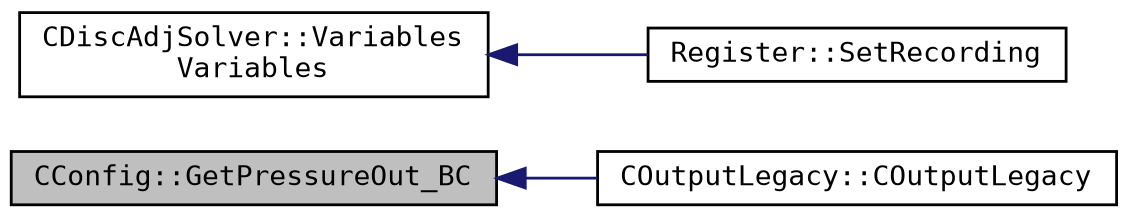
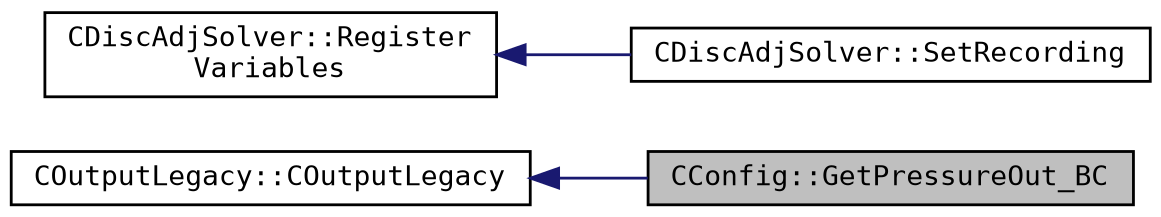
node "CDiscAdjSolver::Variables Variables": label "CDiscAdjSolver::Variables Variables" -> "CDiscAdjSolver::Register Variables"
node "Register::SetRecording": label "Register::SetRecording" -> "CDiscAdjSolver::SetRecording"
edge "COutputLegacy::COutputLegacy" -> "CConfig::GetPressureOut_BC": reversed
